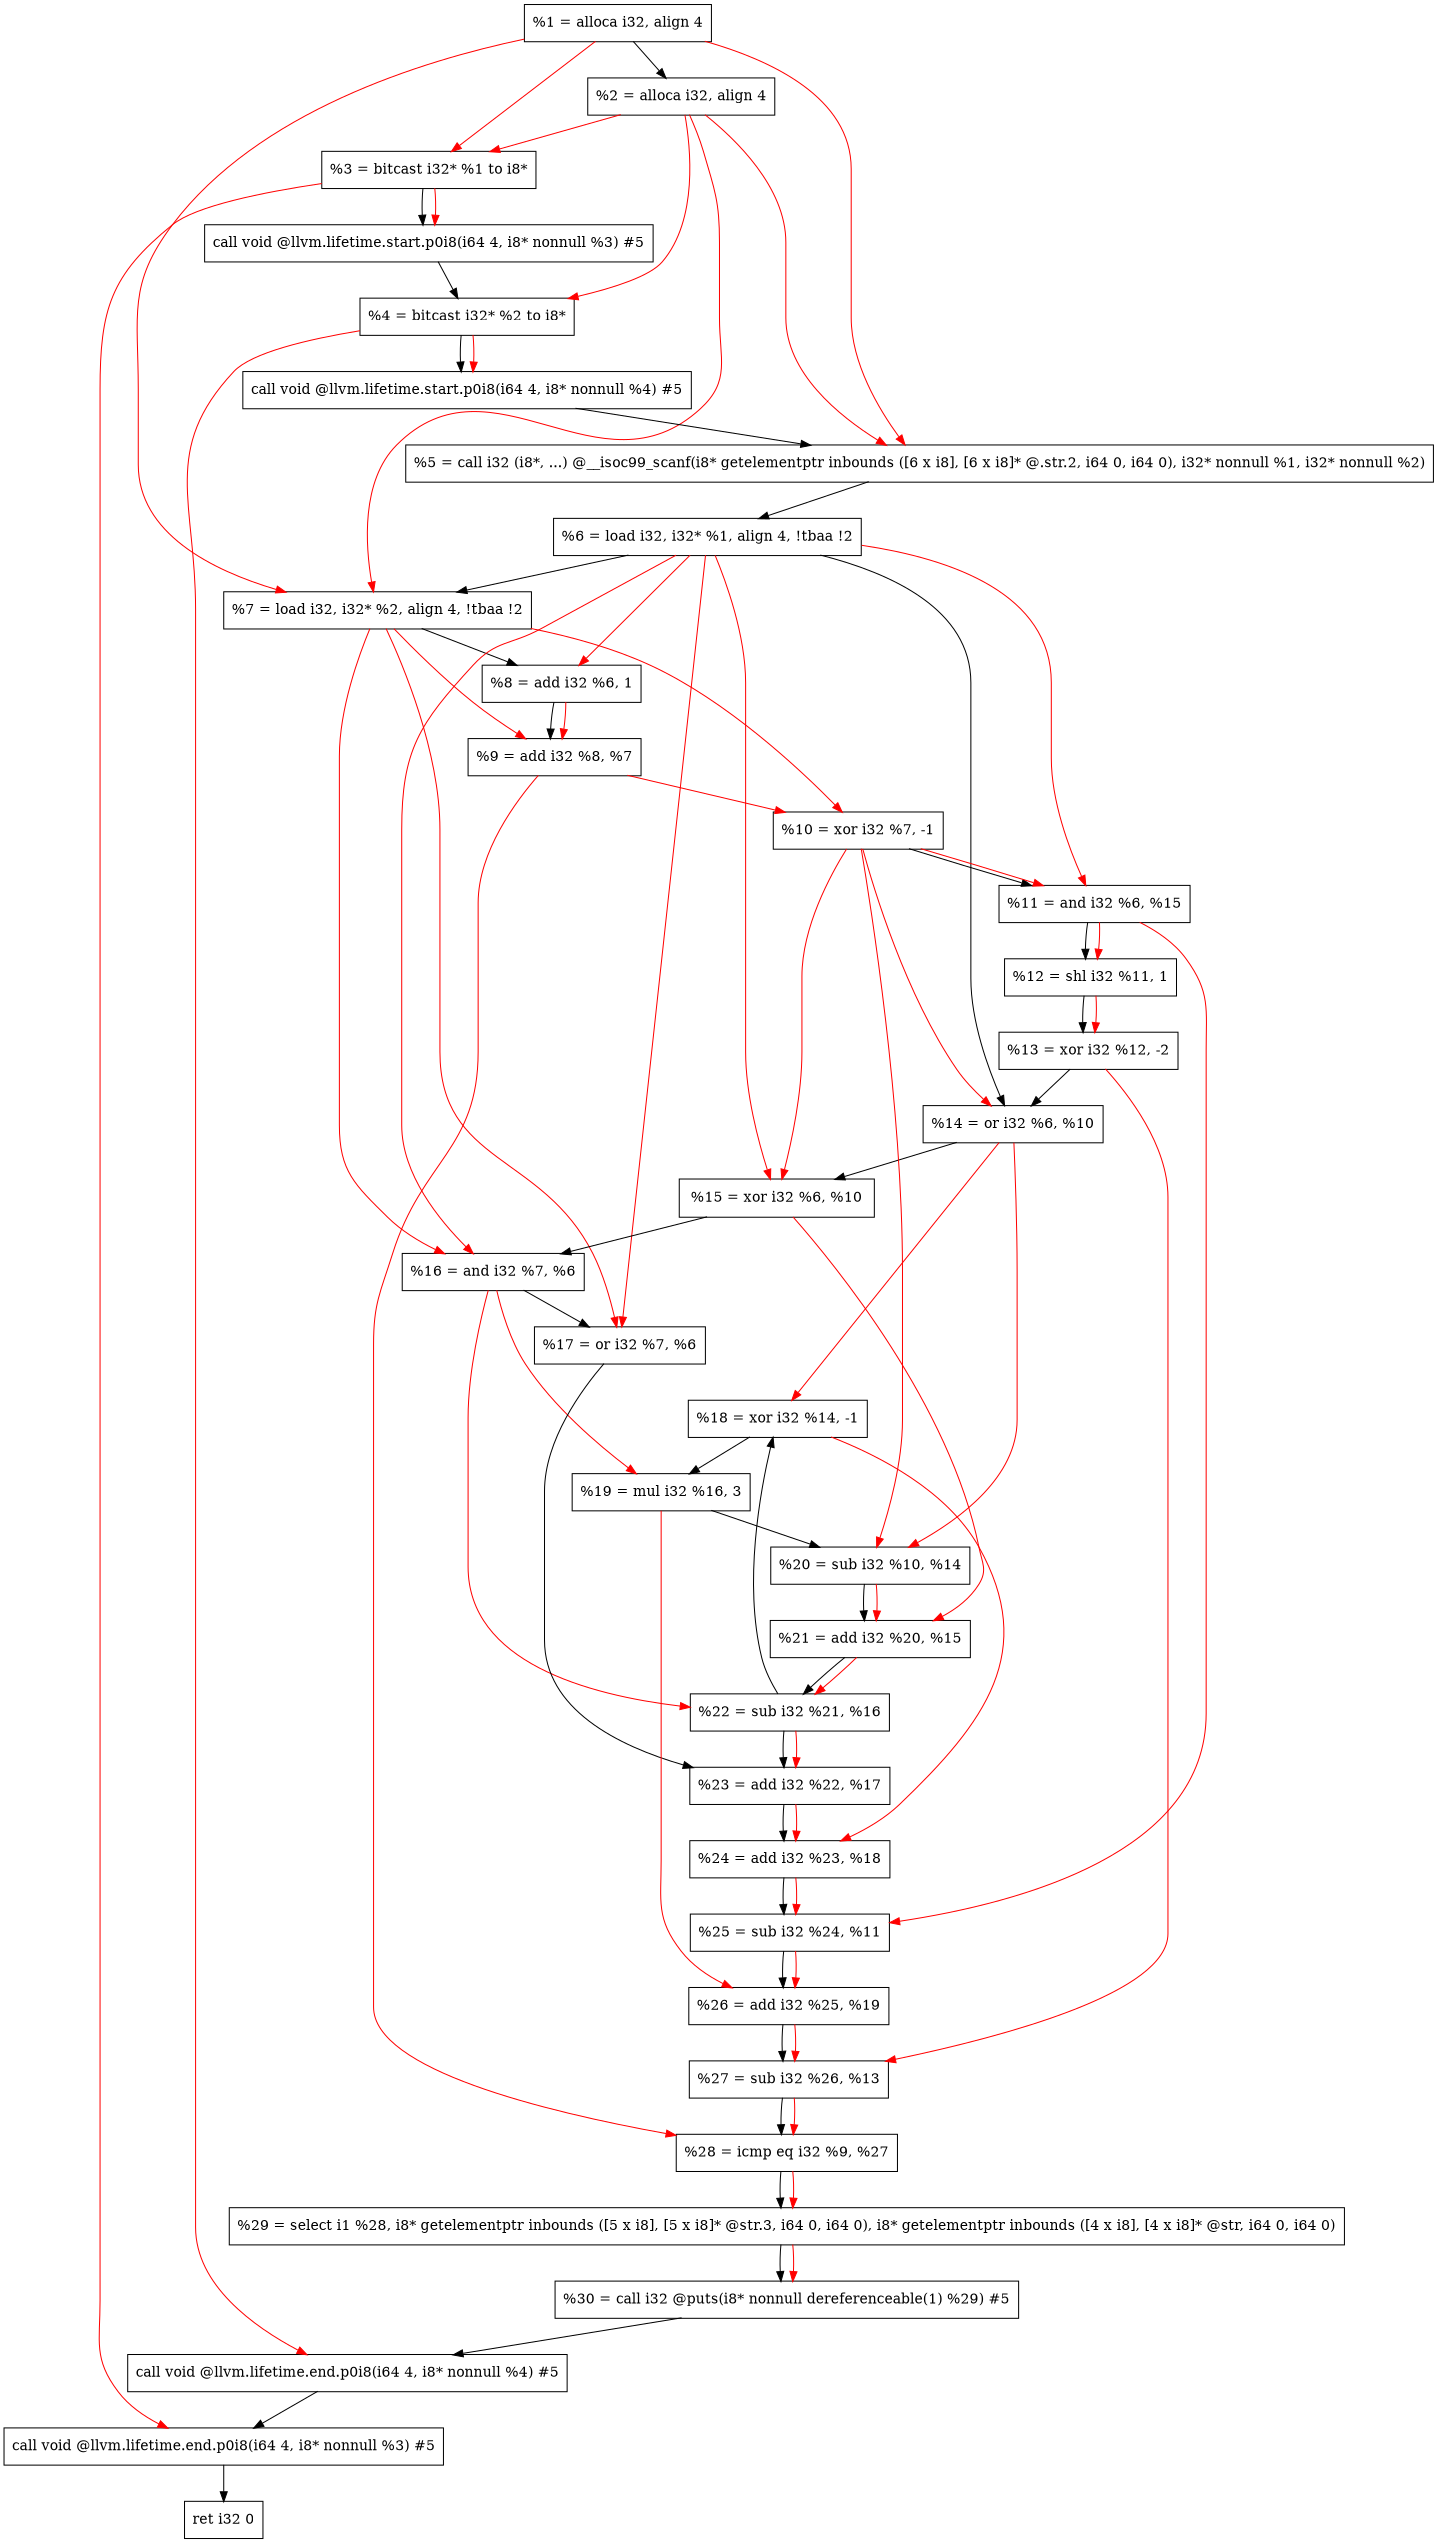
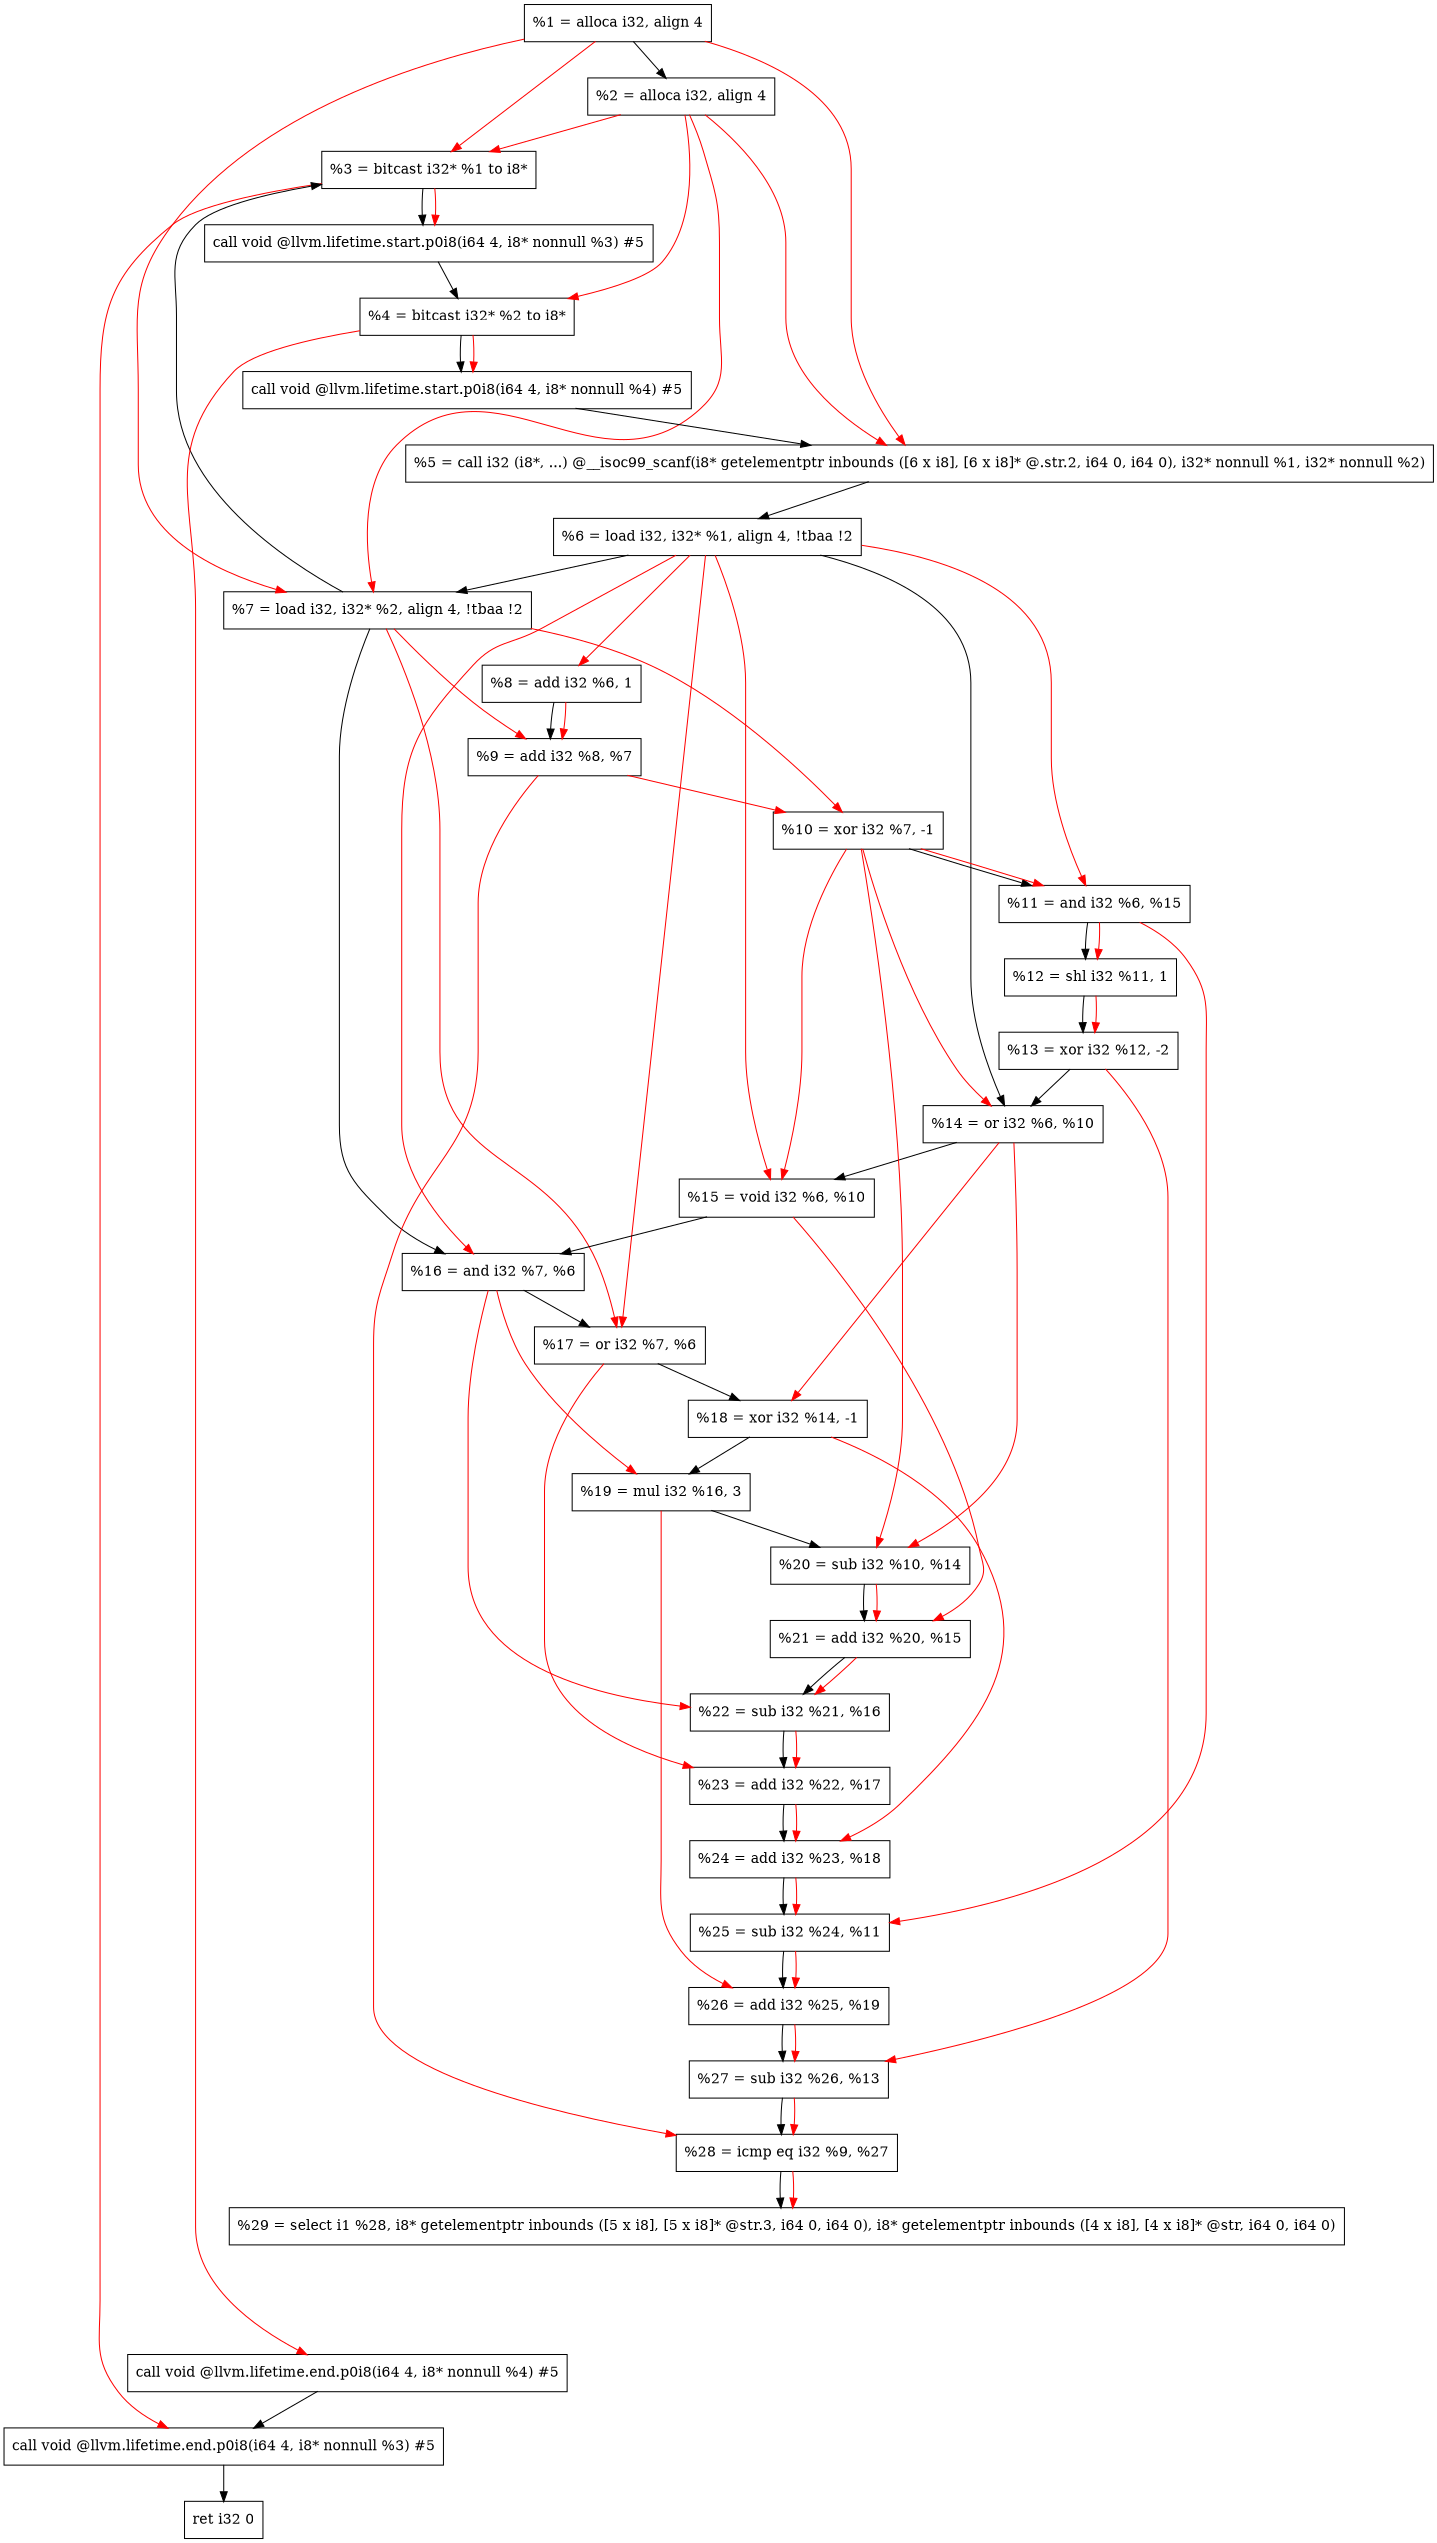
edge "%7 = load i32, i32* %2, align 4, !tbaa !2" -> "%8 = add i32 %6, 1": now "%7 = load i32, i32* %2, align 4, !tbaa !2" -> "%3 = bitcast i32* %1 to i8*"
edge "%7 = load i32, i32* %2, align 4, !tbaa !2" -> "%16 = and i32 %7, %6": color red -> black
node "%15 = xor i32 %6, %10": label "%15 = xor i32 %6, %10" -> "%15 = void i32 %6, %10"
edge "%22 = sub i32 %21, %16" -> "%18 = xor i32 %14, -1": now "%17 = or i32 %7, %6" -> "%18 = xor i32 %14, -1"
edge "%17 = or i32 %7, %6" -> "%23 = add i32 %22, %17": color black -> red
node "%30 = call i32 @puts(i8* nonnull dereferenceable(1) %29) #5": removed
